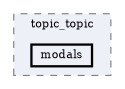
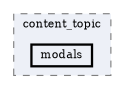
cluster "topic_topic": label "topic_topic" -> "content_topic"
